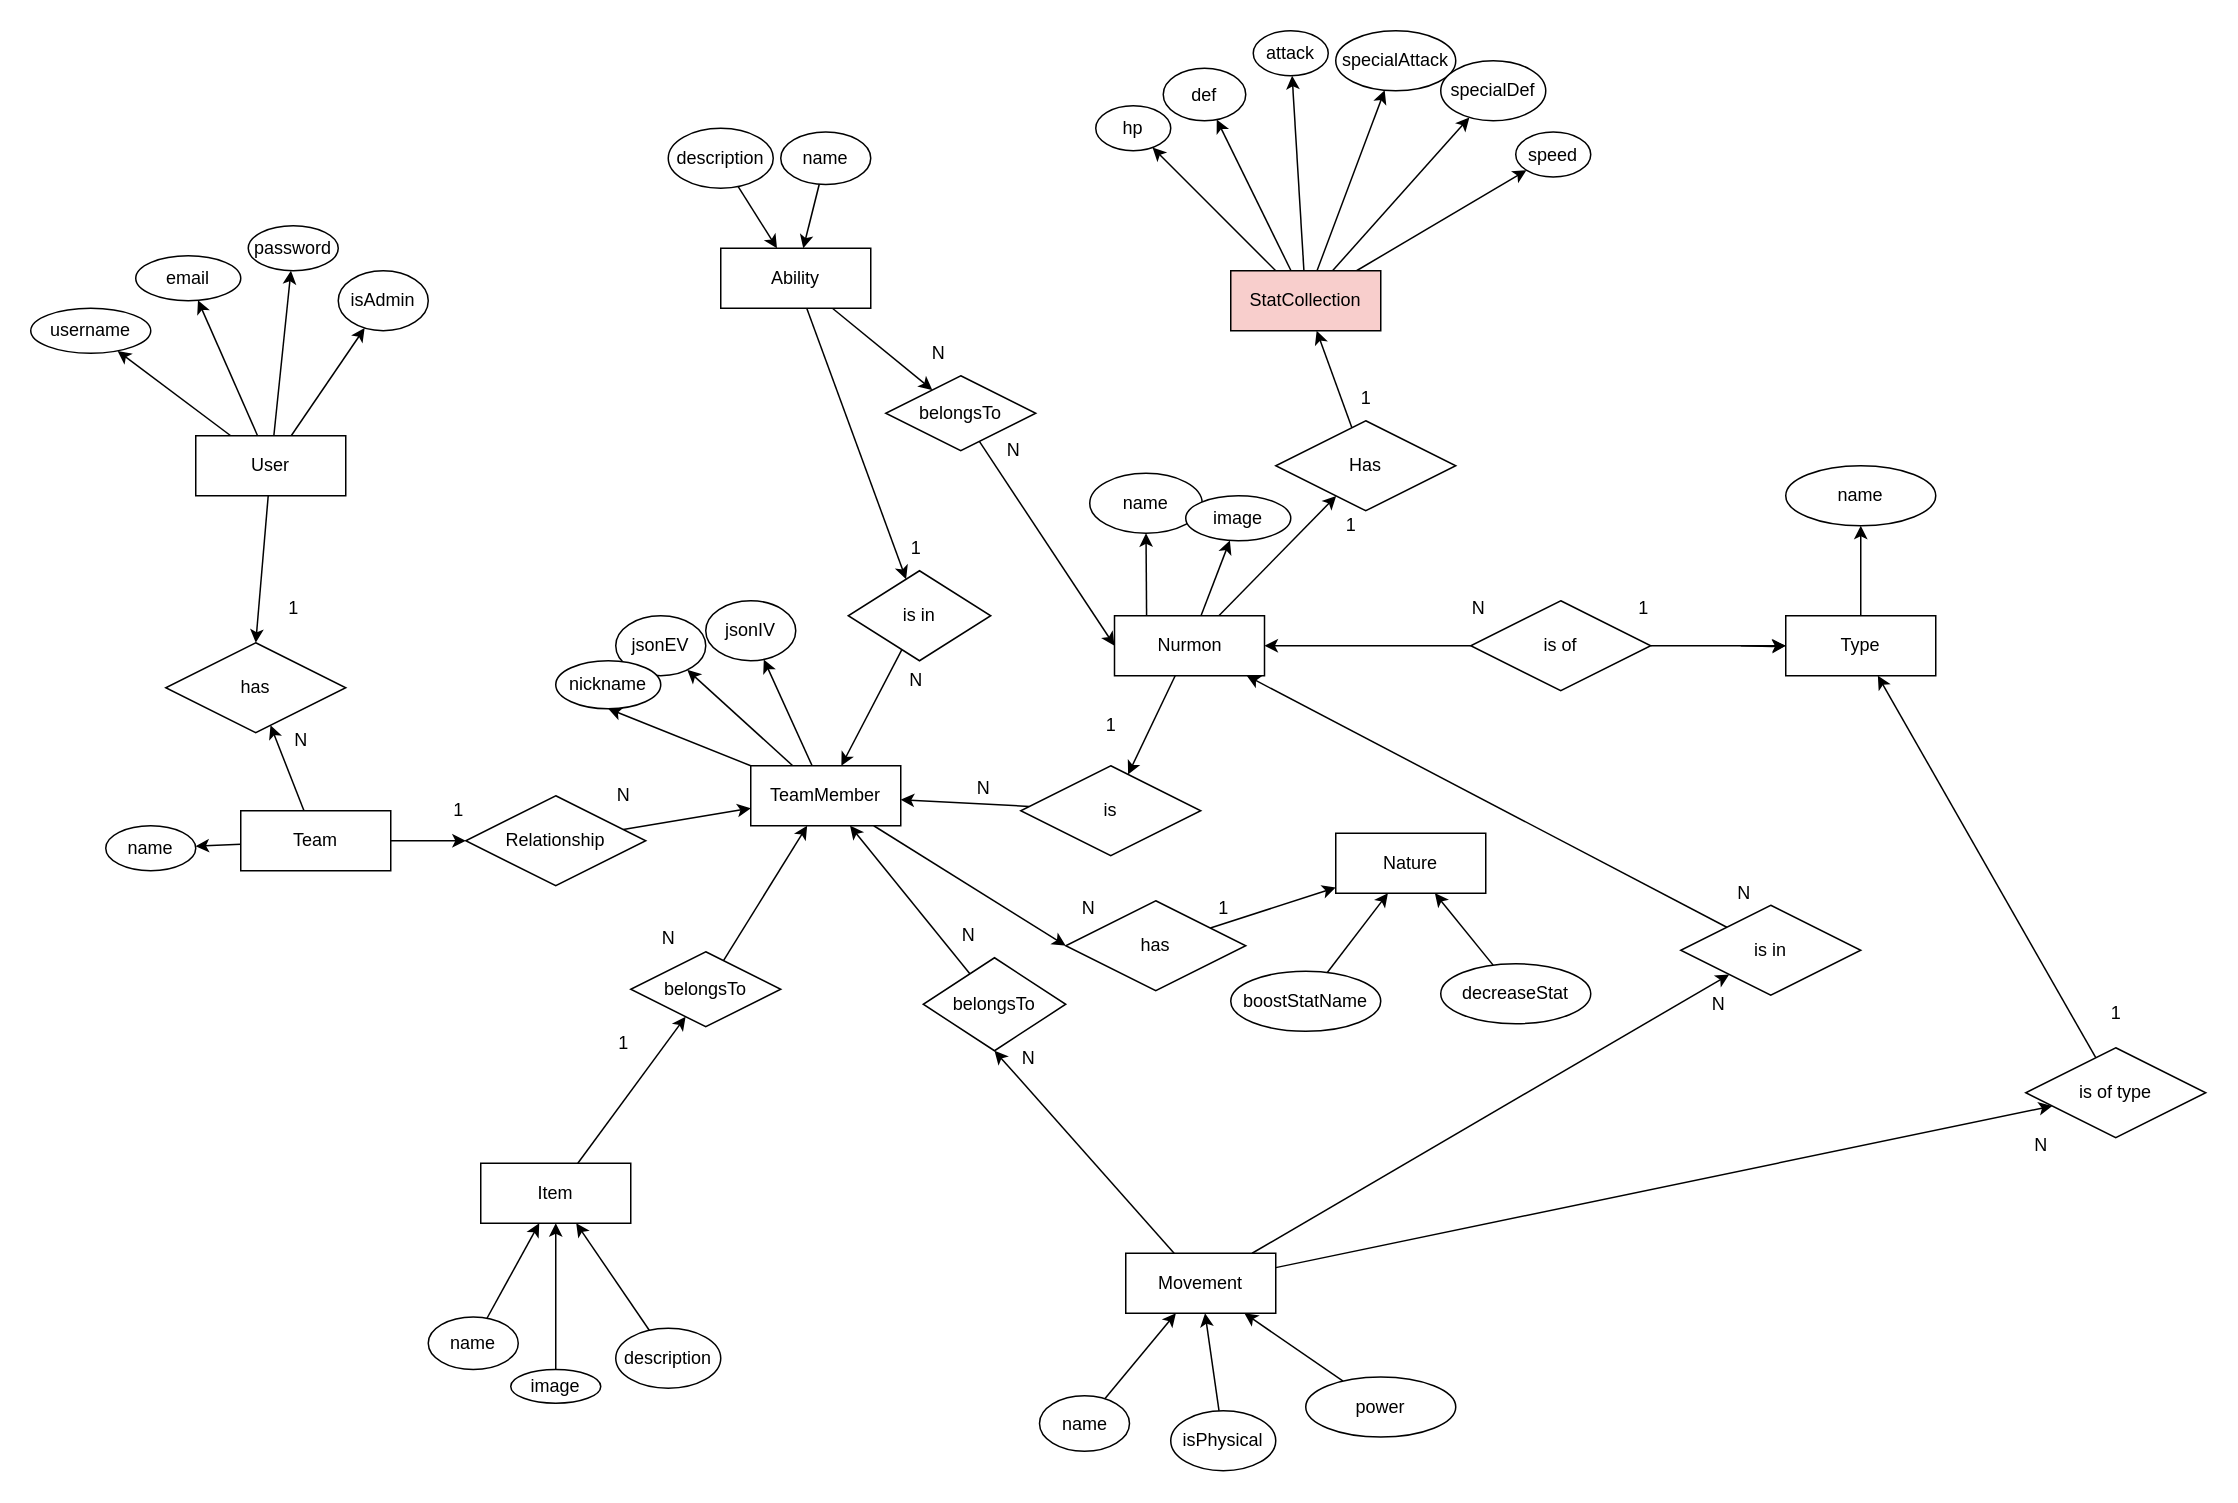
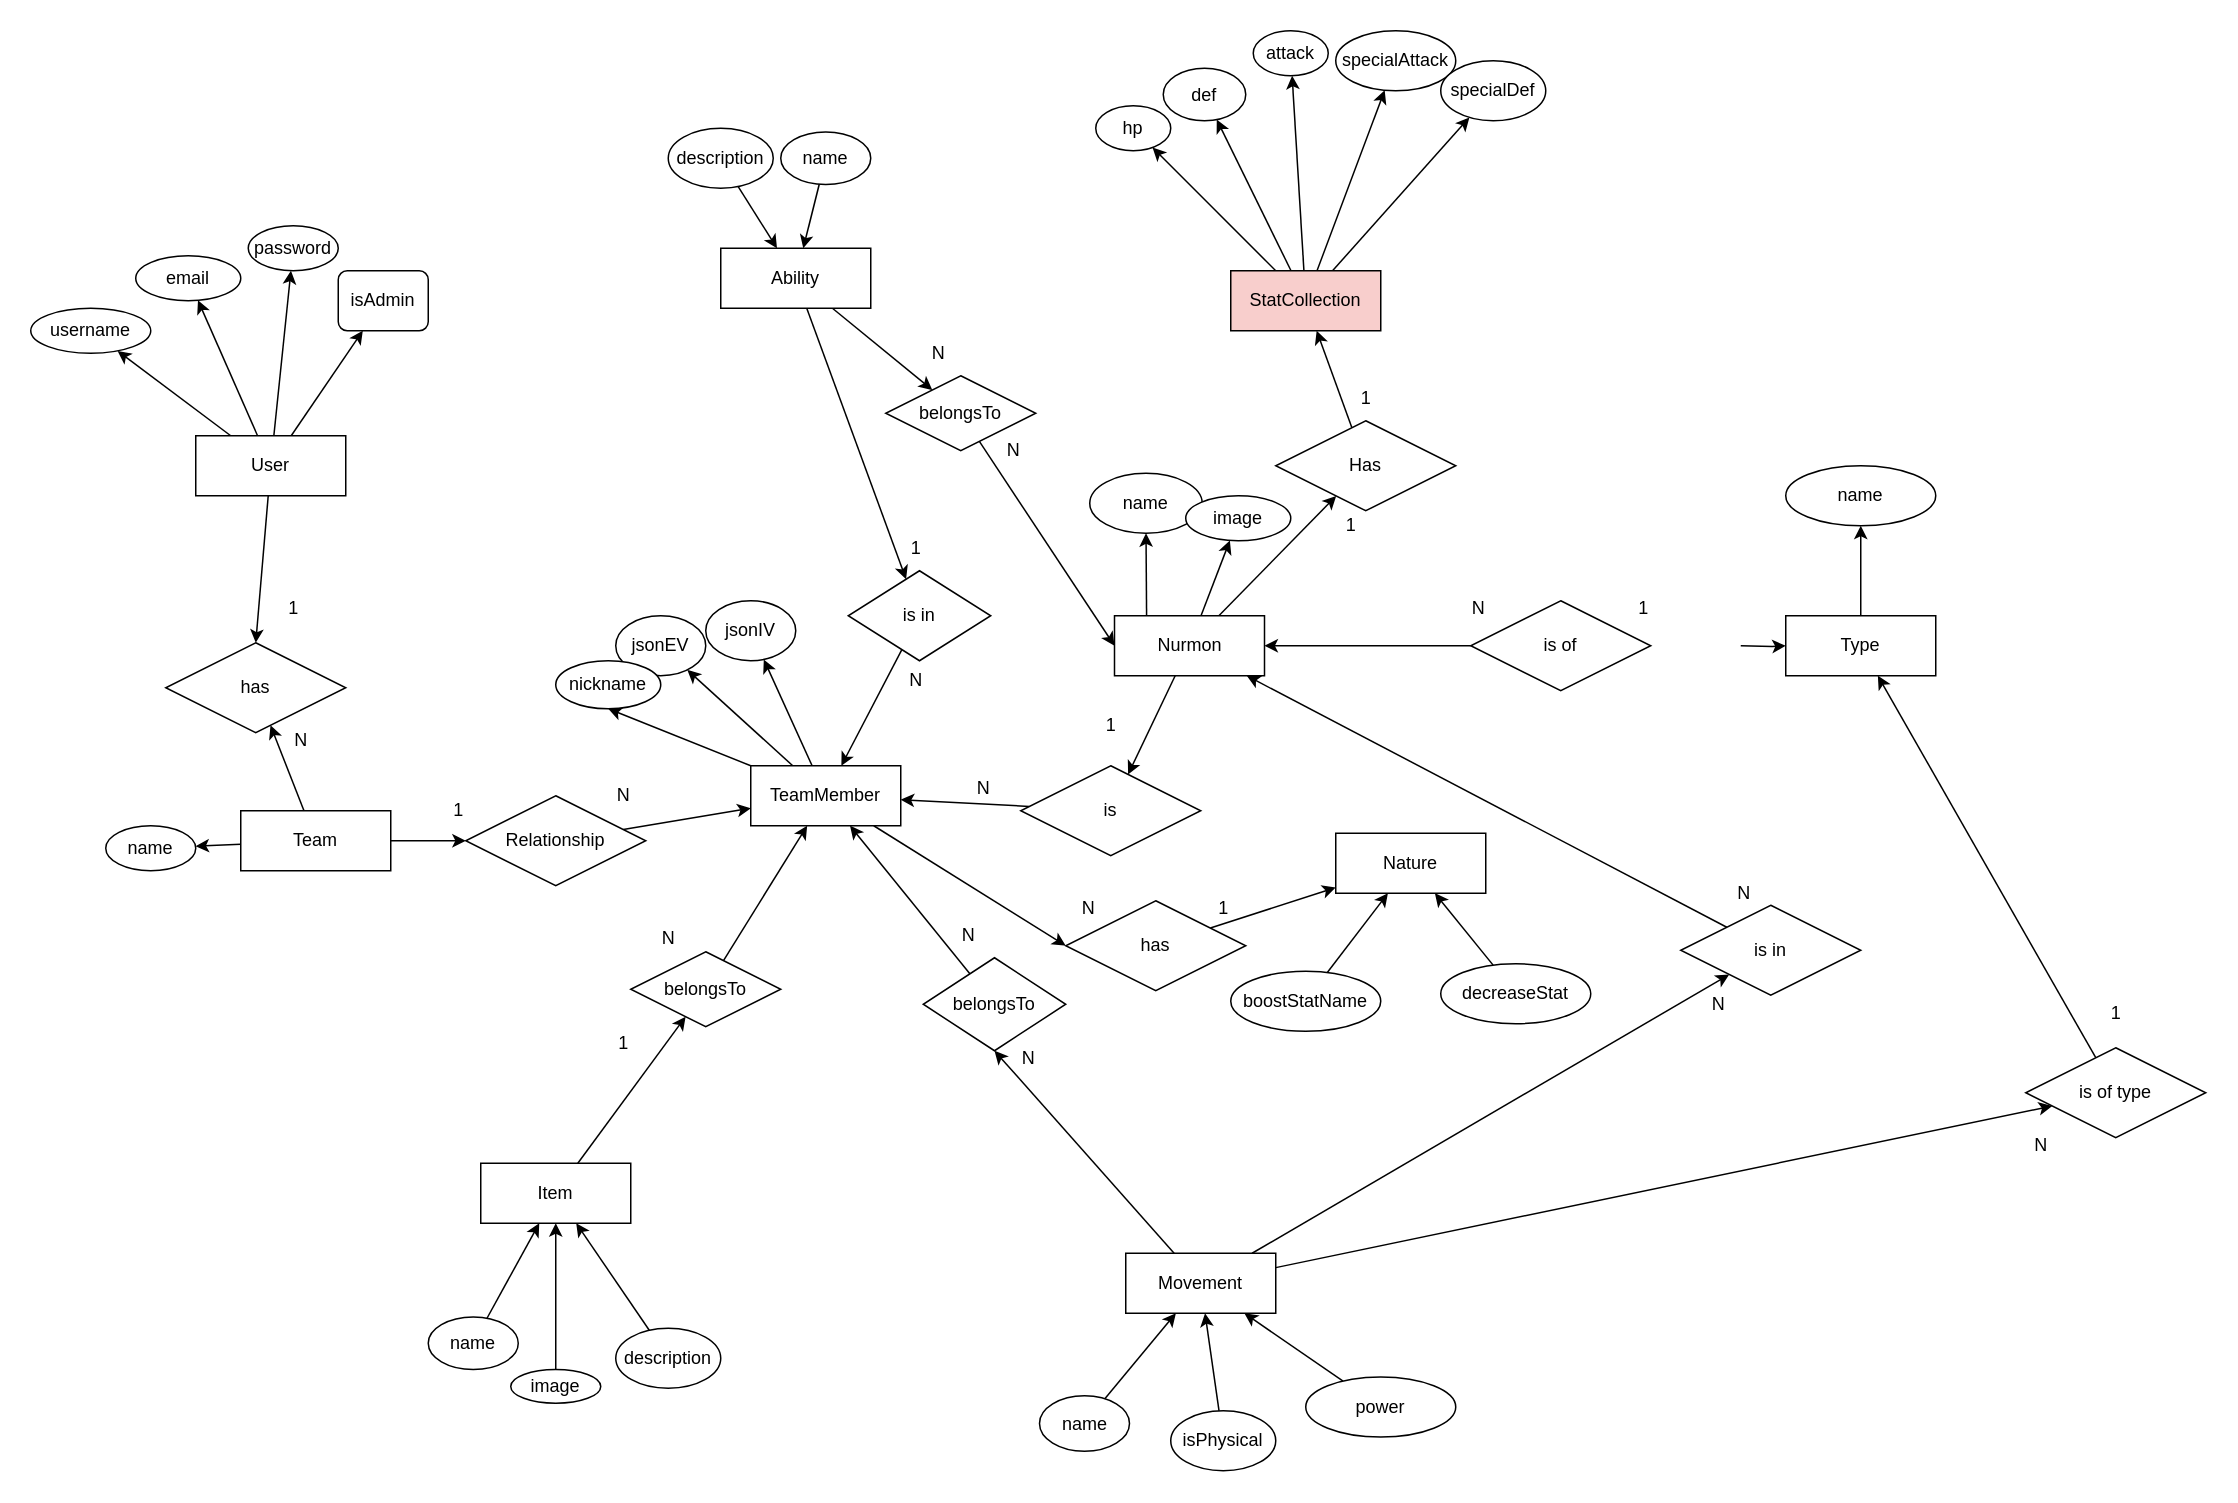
node "speed": removed
edge "StatCollection" -> "speed": removed
node "isAdmin": shape ellipse -> rounded rectangle
edge "is of" -> "Type": removed
